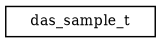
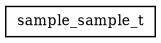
node "das_sample_t": label "das_sample_t" -> "sample_sample_t"
